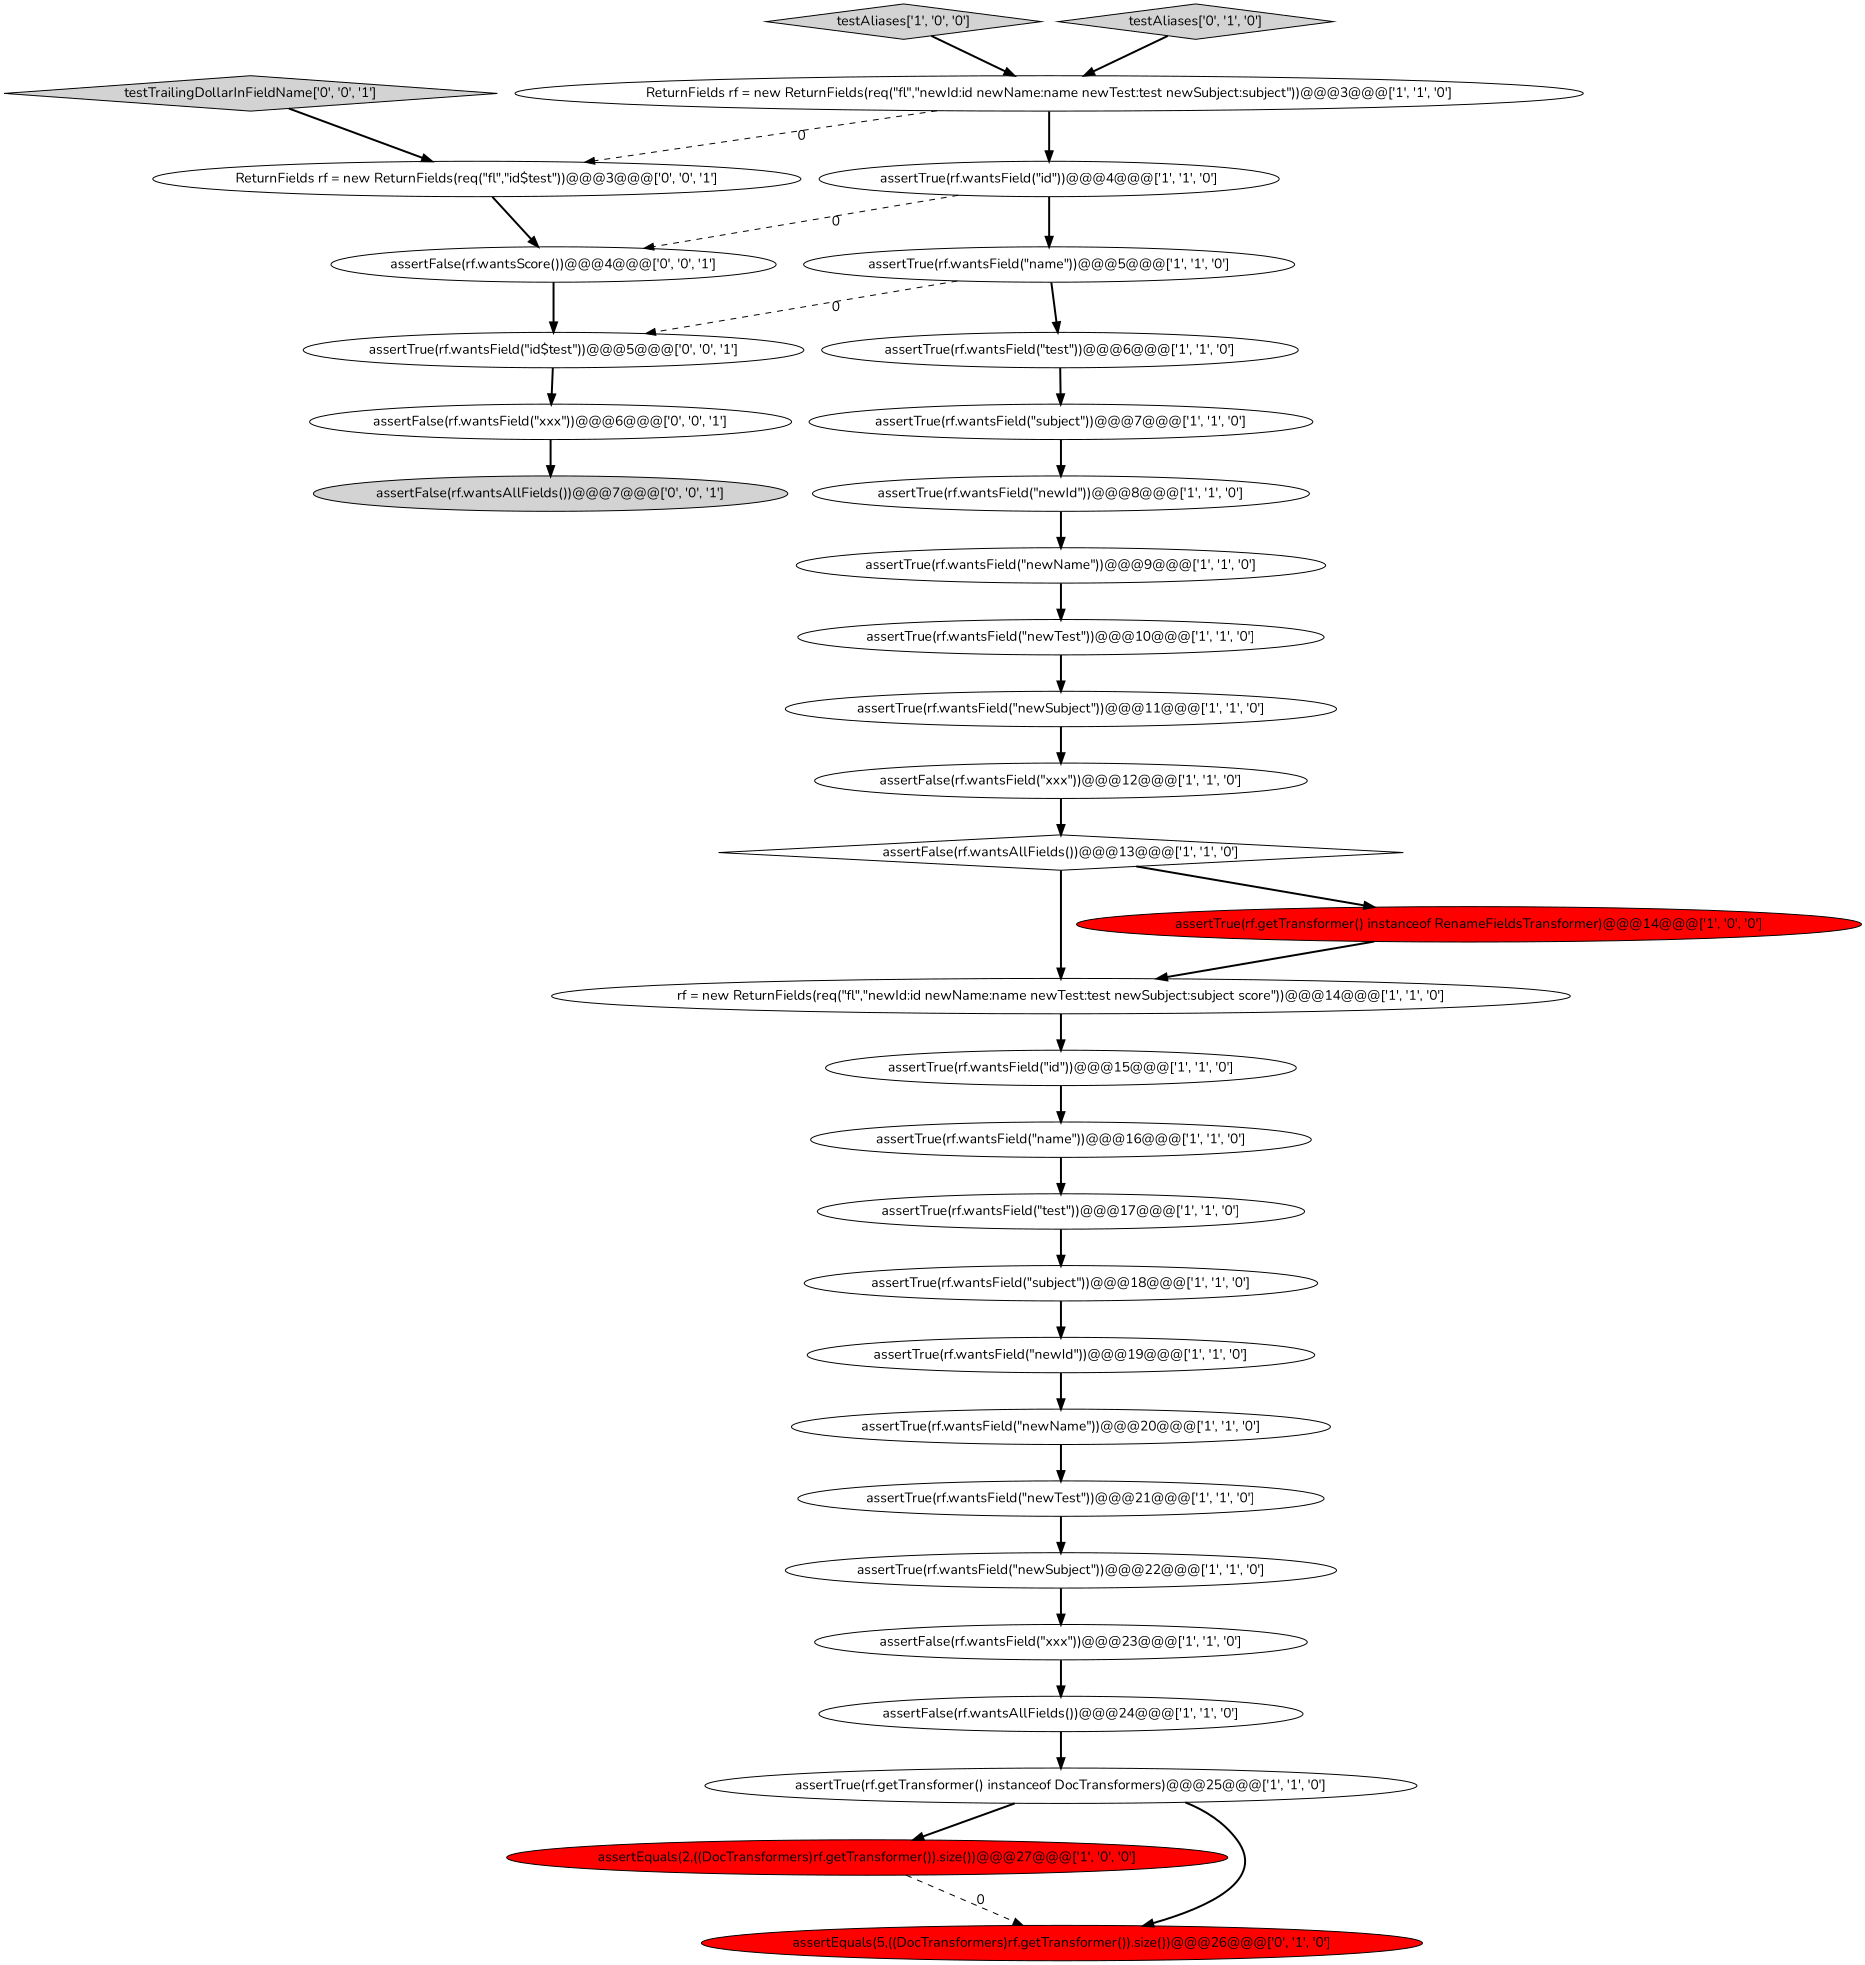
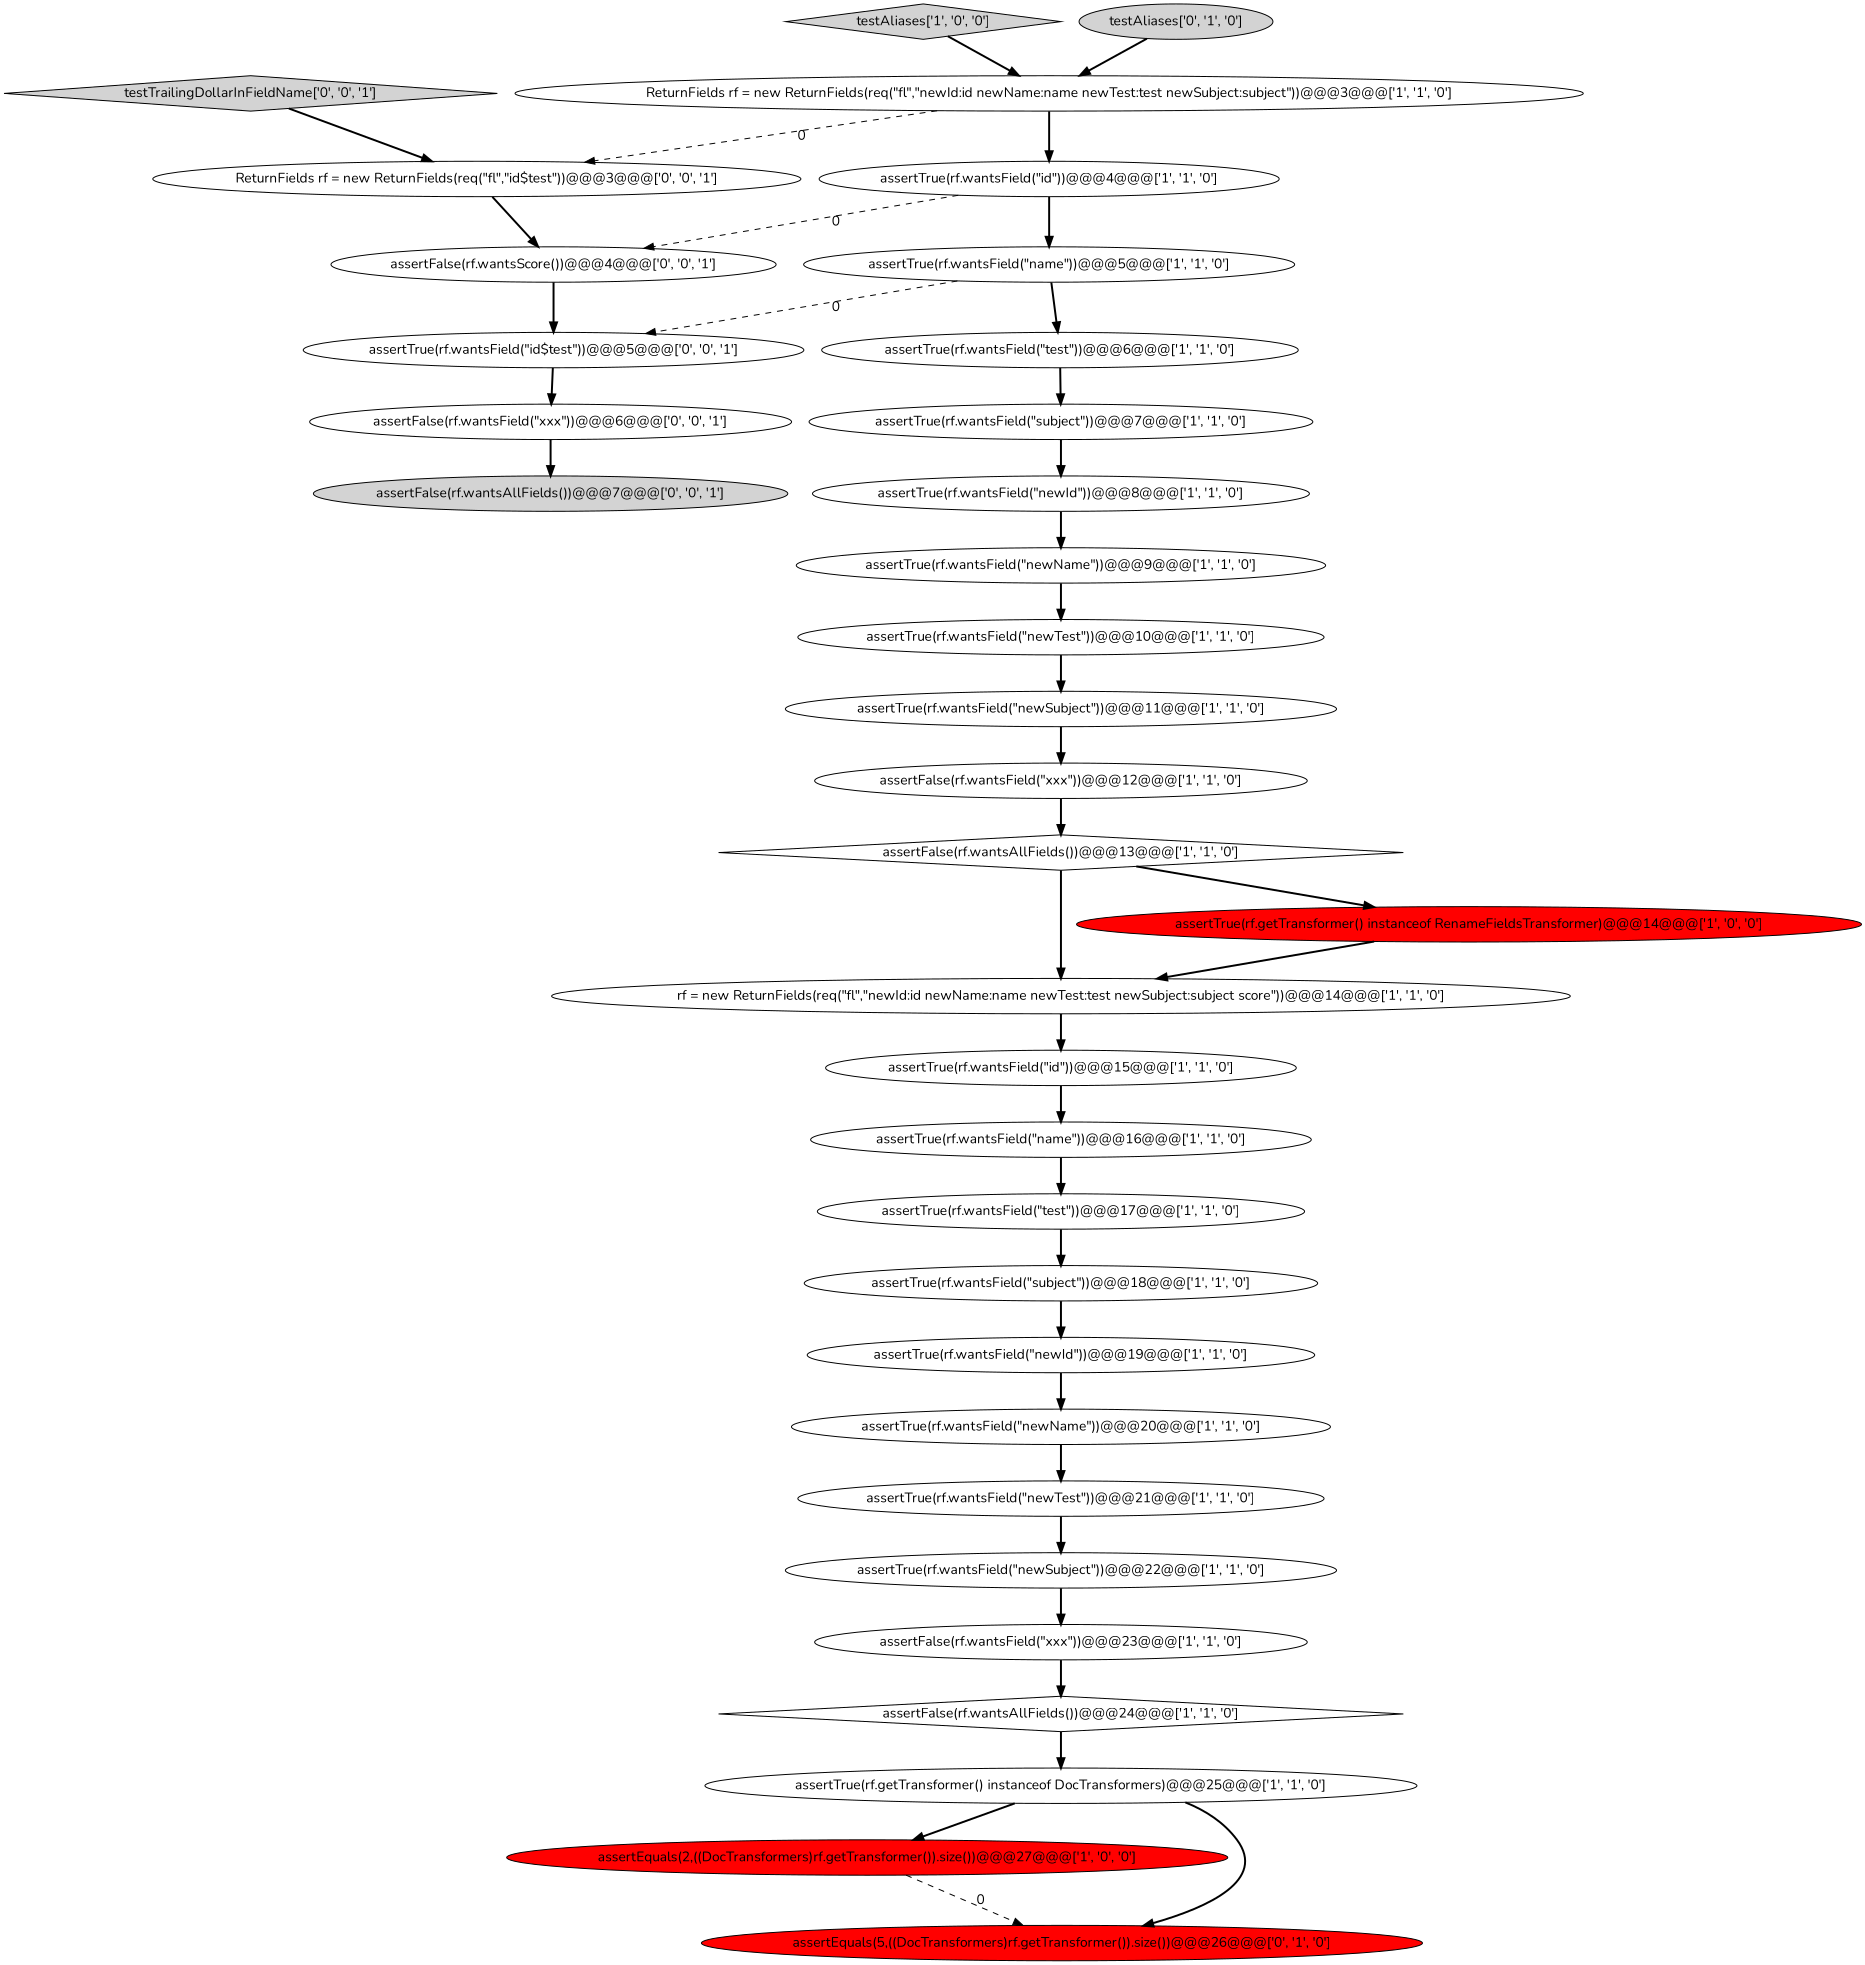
node "testAliases['0', '1', '0']": shape diamond -> ellipse
node "assertFalse(rf.wantsAllFields())@@@24@@@['1', '1', '0']": shape ellipse -> diamond
